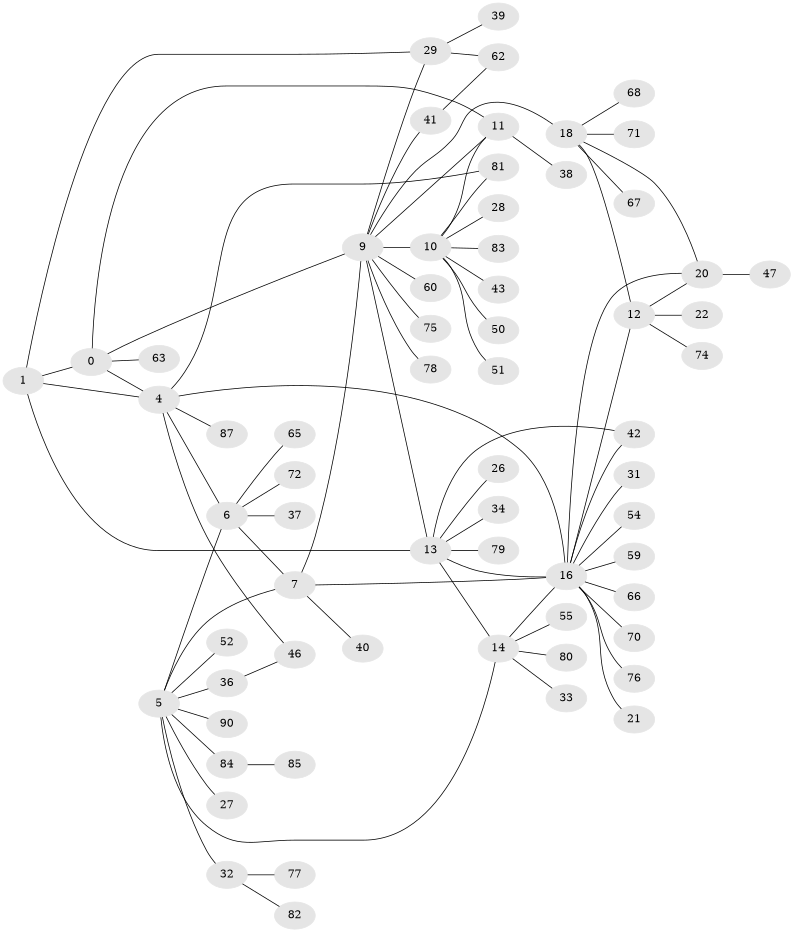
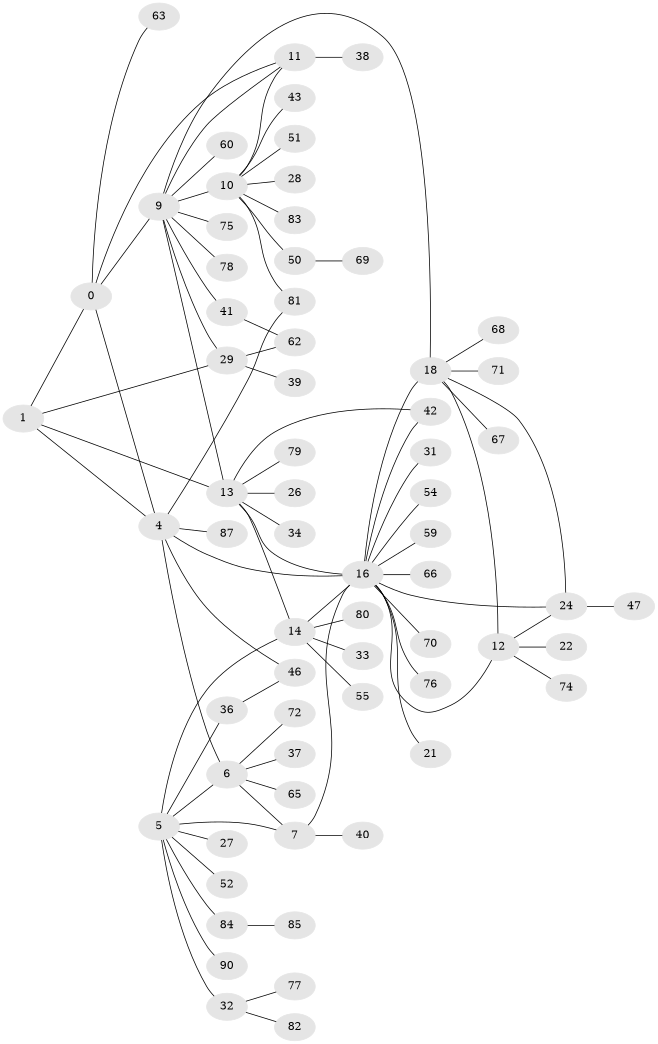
node "69": added
node "20": label "20" -> "24"
edge "9" -- "7": removed
edge "18" -- "16": added
